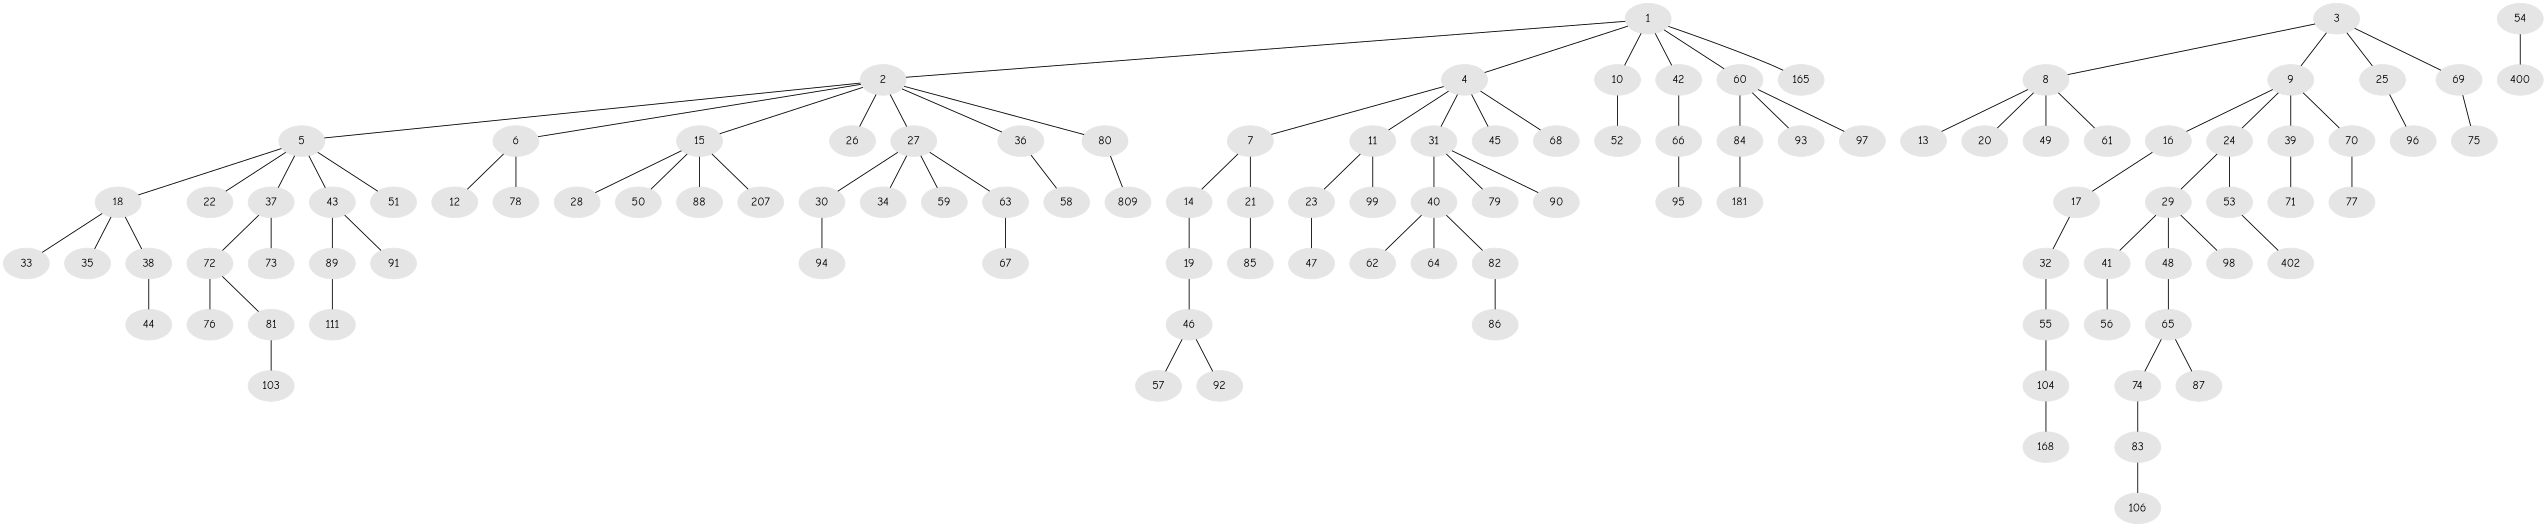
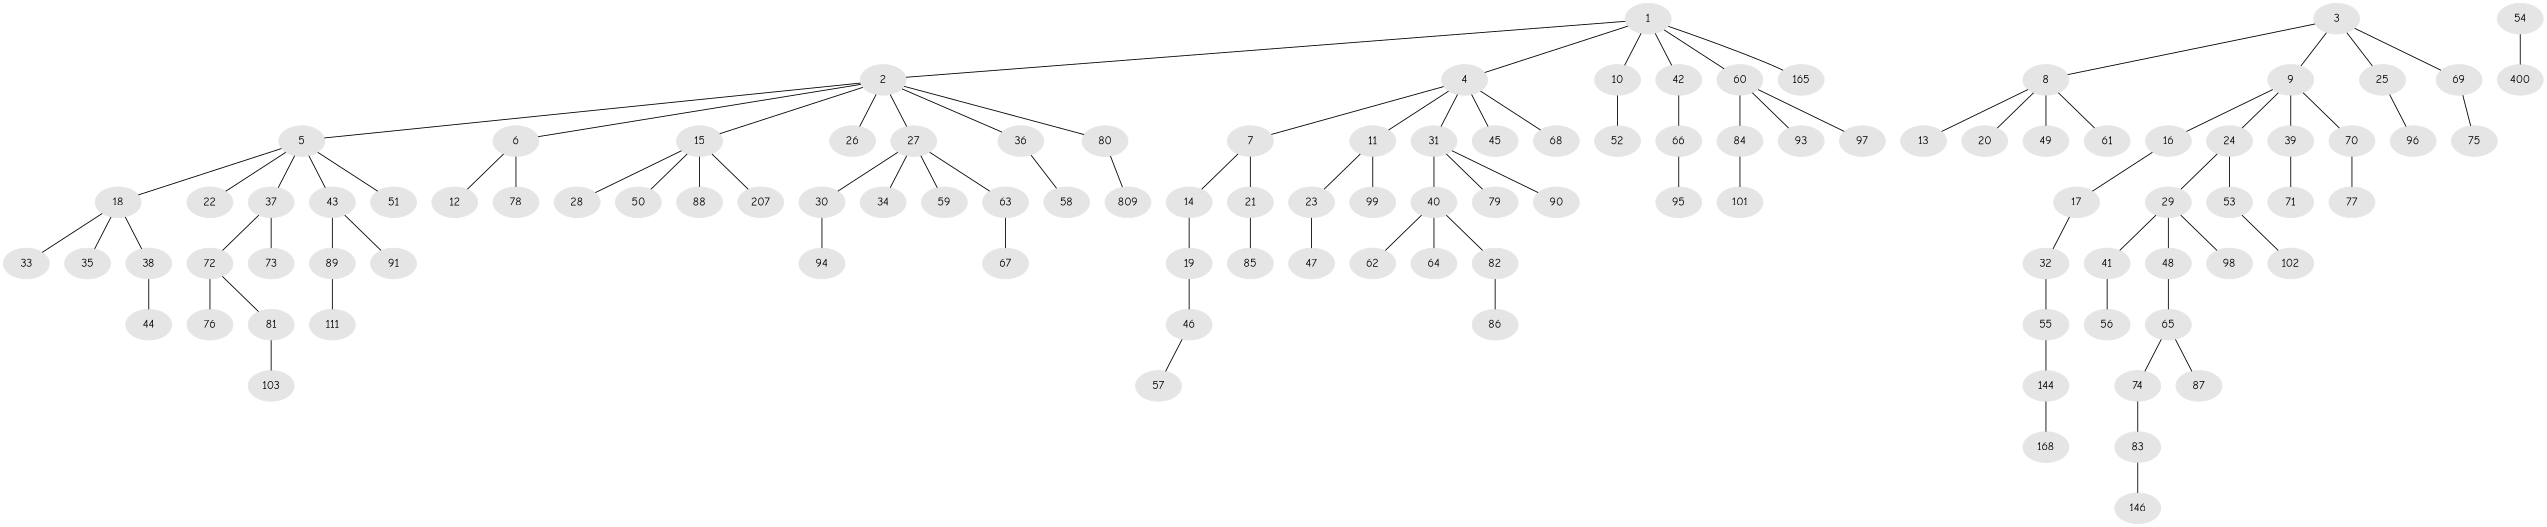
node "181": label "181" -> "101"
node "402": label "402" -> "102"
node "92": removed
node "104": label "104" -> "144"
node "106": label "106" -> "146"
